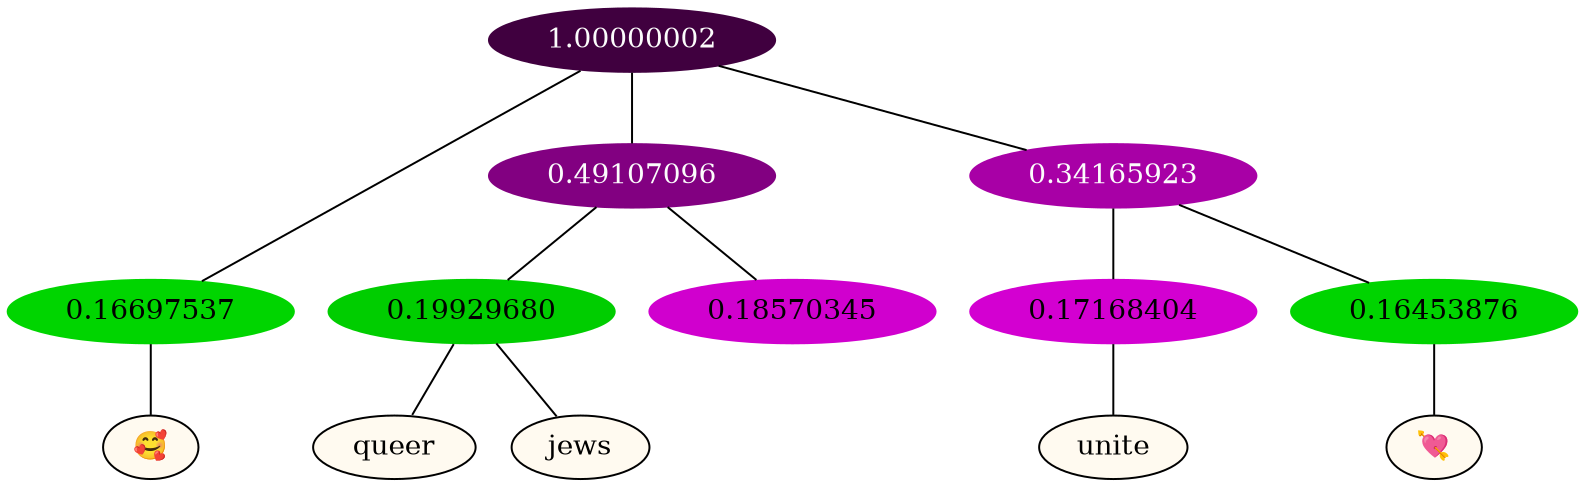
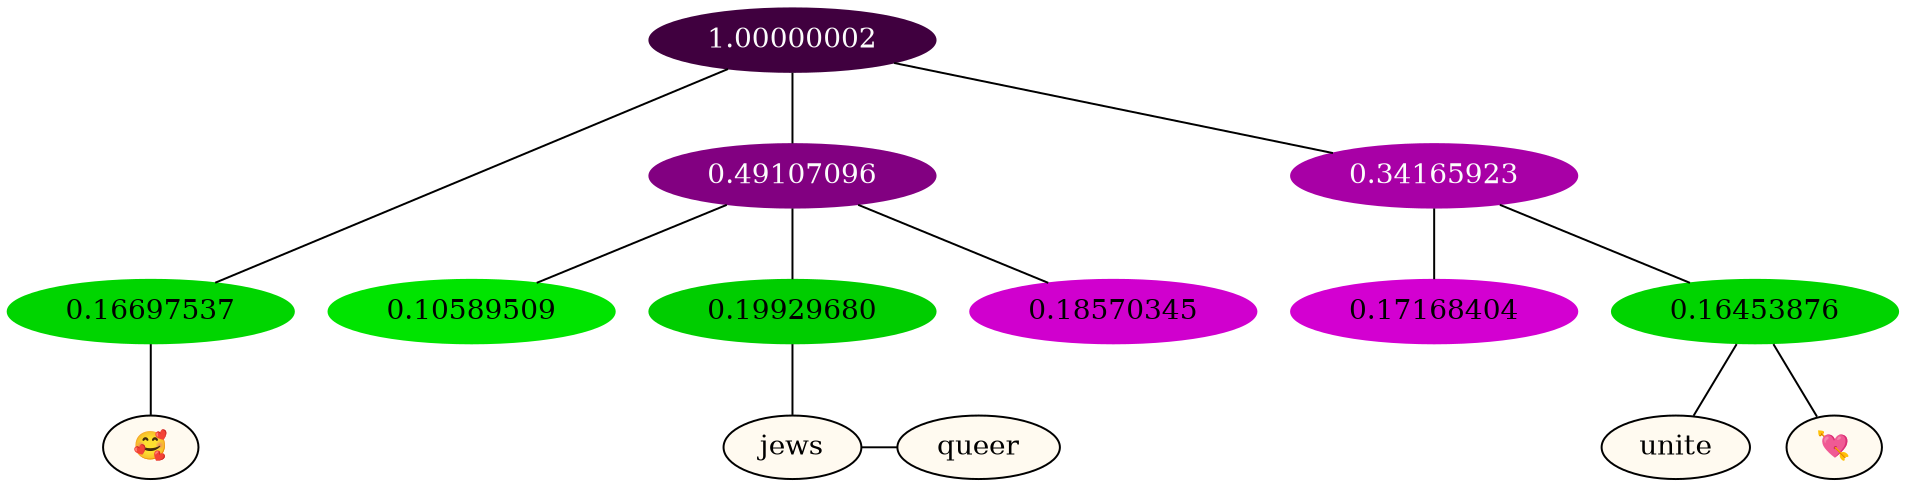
node "0.10589509": added
edge "0.19929680" -- "queer": now "jews" -- "queer"
edge "0.17168404" -- "unite": now "0.16453876" -- "unite"
